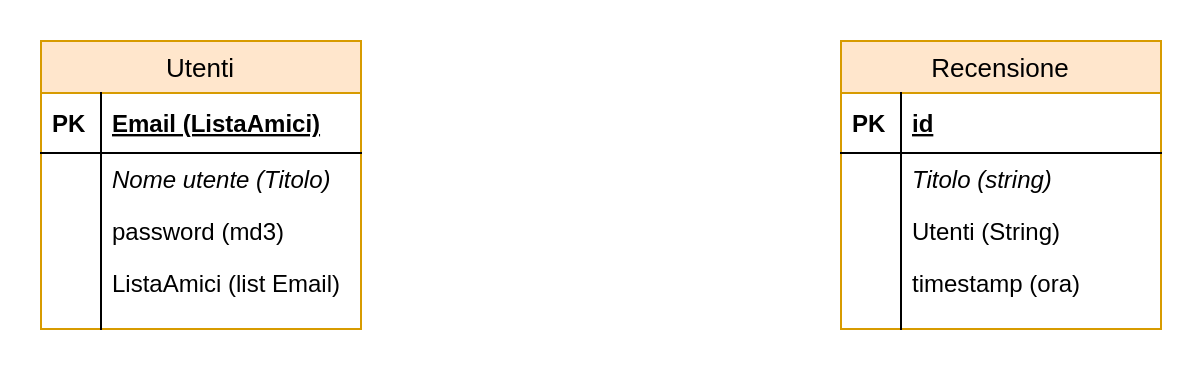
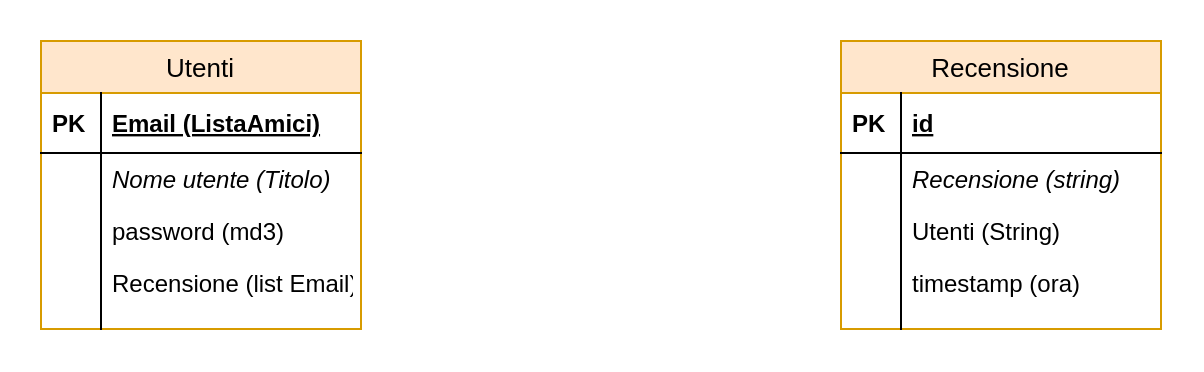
node "Titolo (string)": label "Titolo (string)" -> "Recensione (string)"
node "ListaAmici (list Email)": label "ListaAmici (list Email)" -> "Recensione (list Email)"
